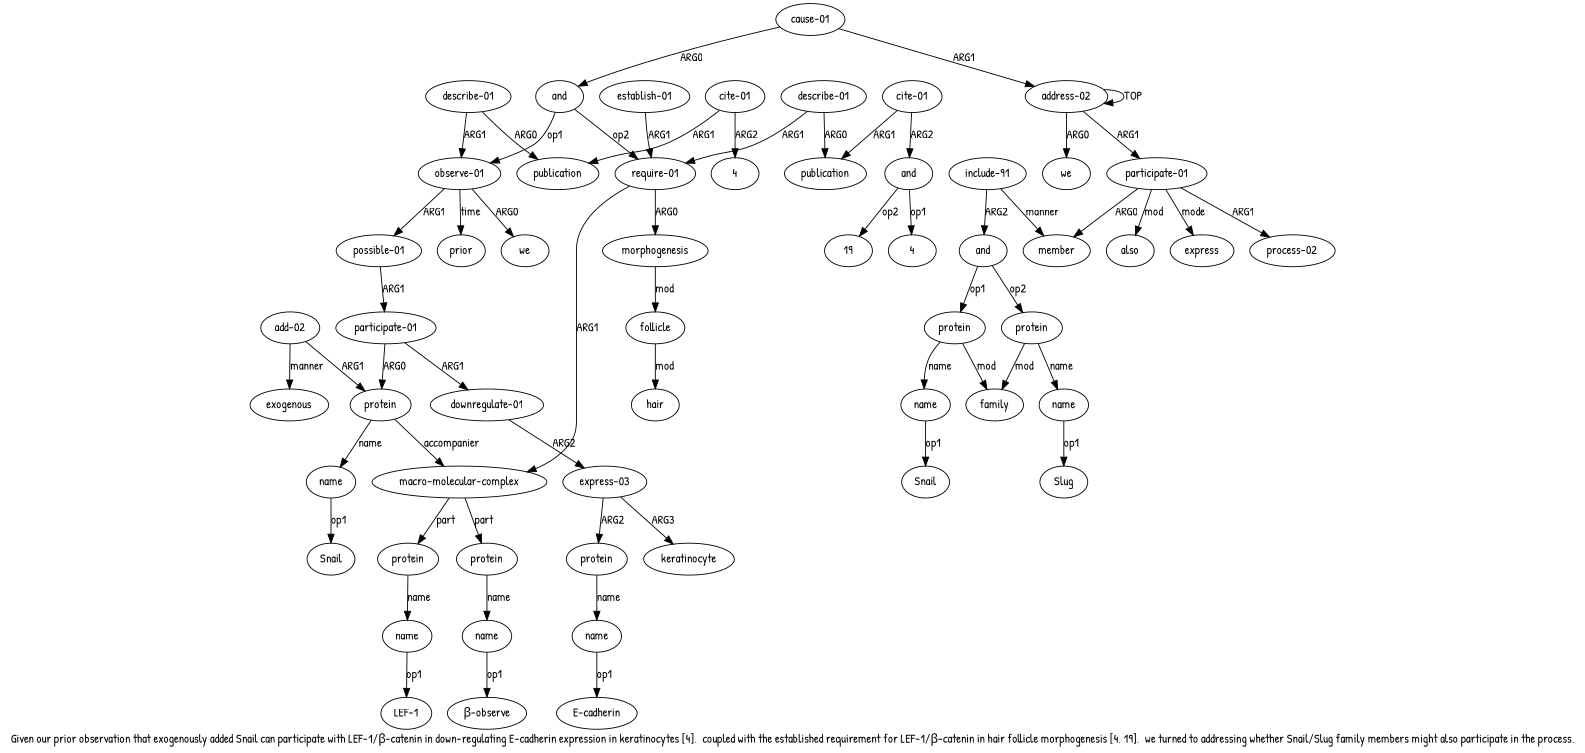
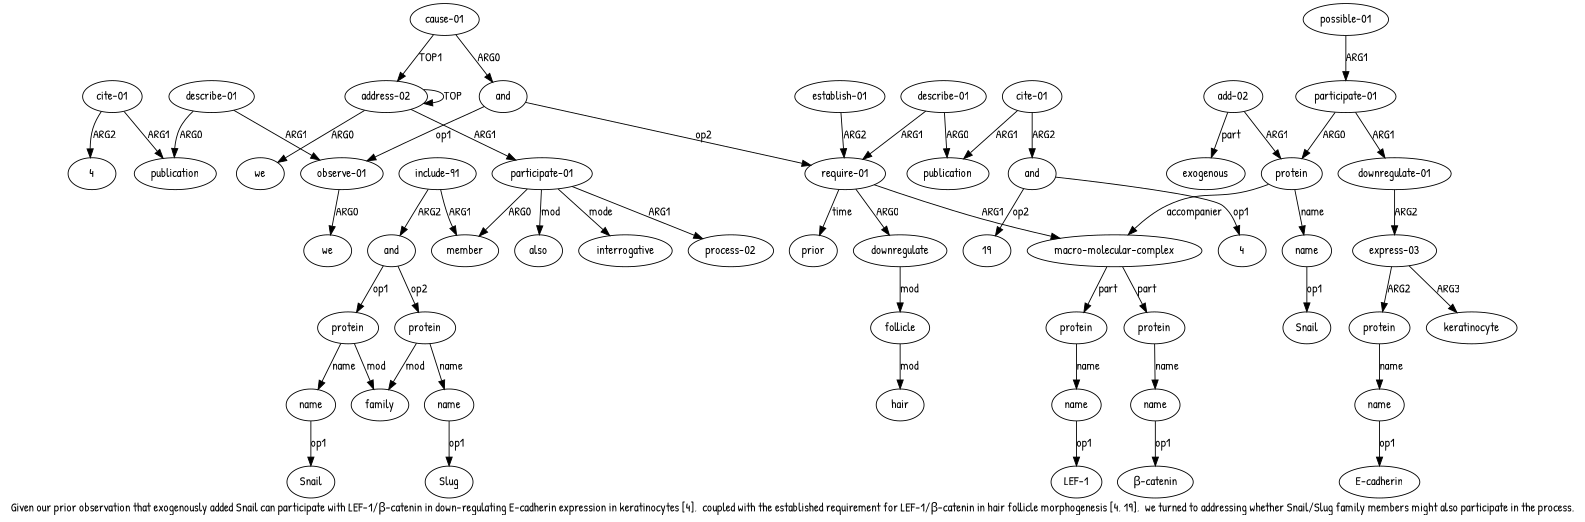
edge "cause-01" -> "address-02": label "ARG1" -> "TOP1"
edge "establish-01" -> "require-01": label "ARG1" -> "ARG2"
edge "observe-01" -> "prior": now "require-01" -> "prior"
edge "observe-01" -> "possible-01": removed, label "ARG1"
edge "include-91" -> "member": label "manner" -> "ARG1"
node "morphogenesis": label "morphogenesis" -> "downregulate"
node "express": label "express" -> "interrogative"
edge "add-02" -> "exogenous": label "manner" -> "part"
node "β-observe": label "β-observe" -> "β-catenin"
